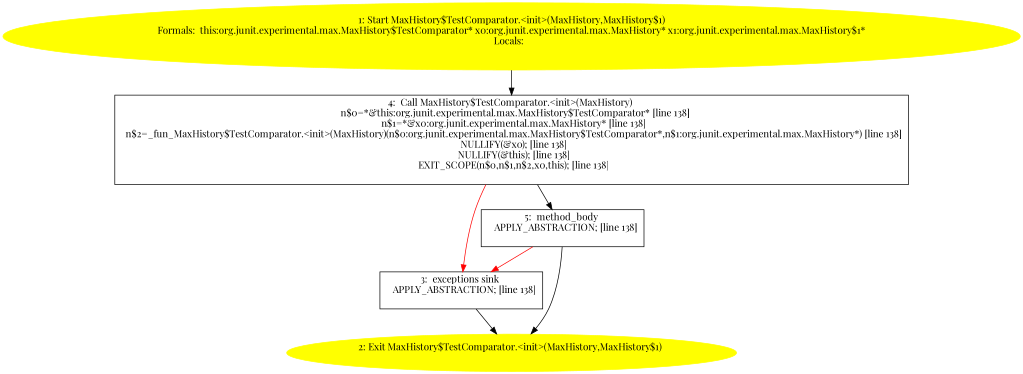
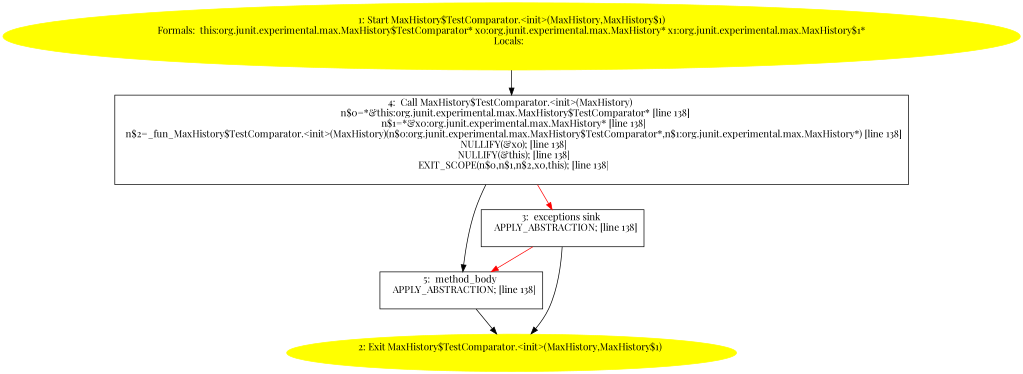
edge "5:  method_body APPLY_ABSTRACTION; [line 138]" -> "3:  exceptions sink APPLY_ABSTRACTION; [line 138]": reversed
